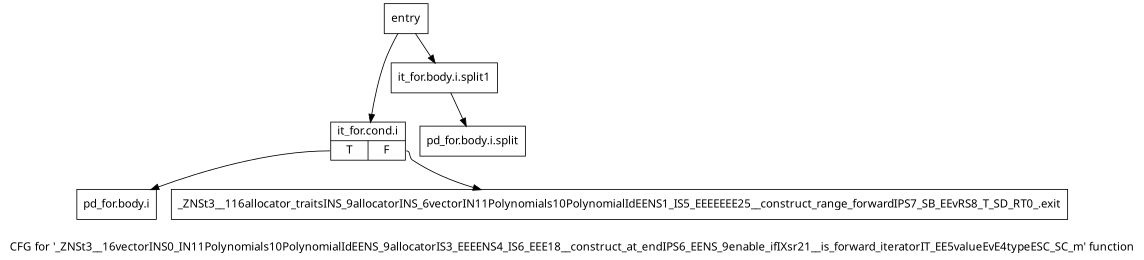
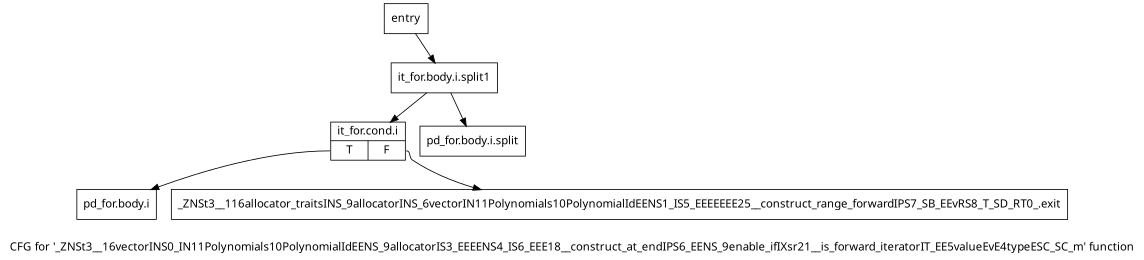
edge "entry" -> "it_for.cond.i": now "it_for.body.i.split1" -> "it_for.cond.i"
